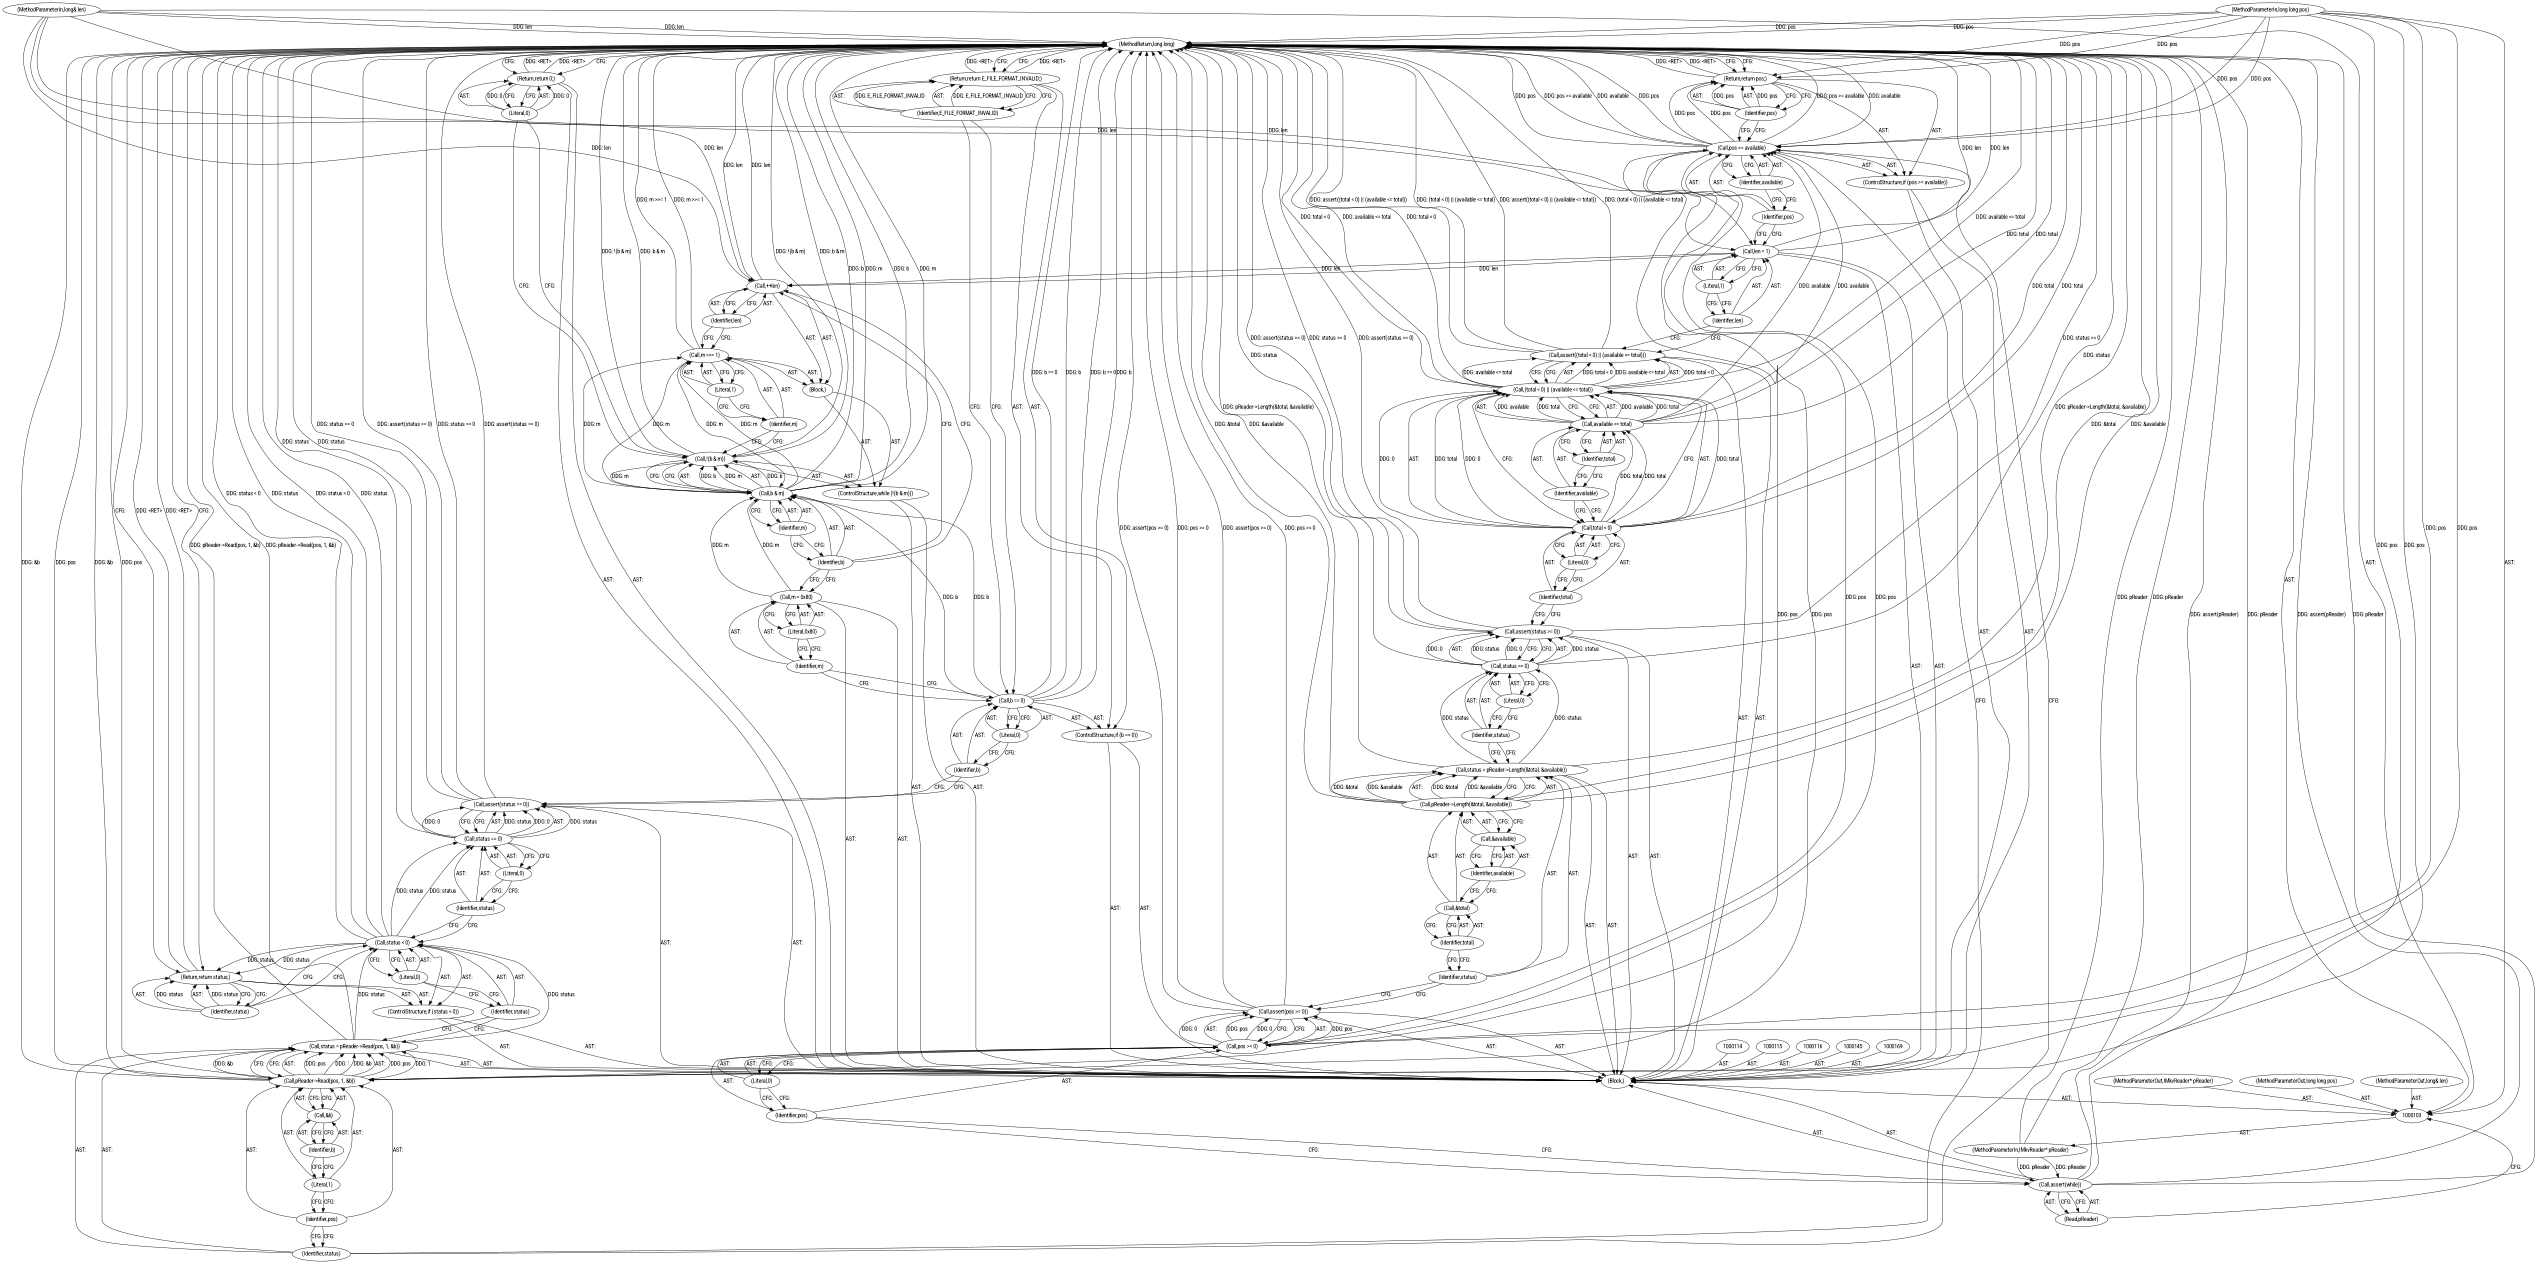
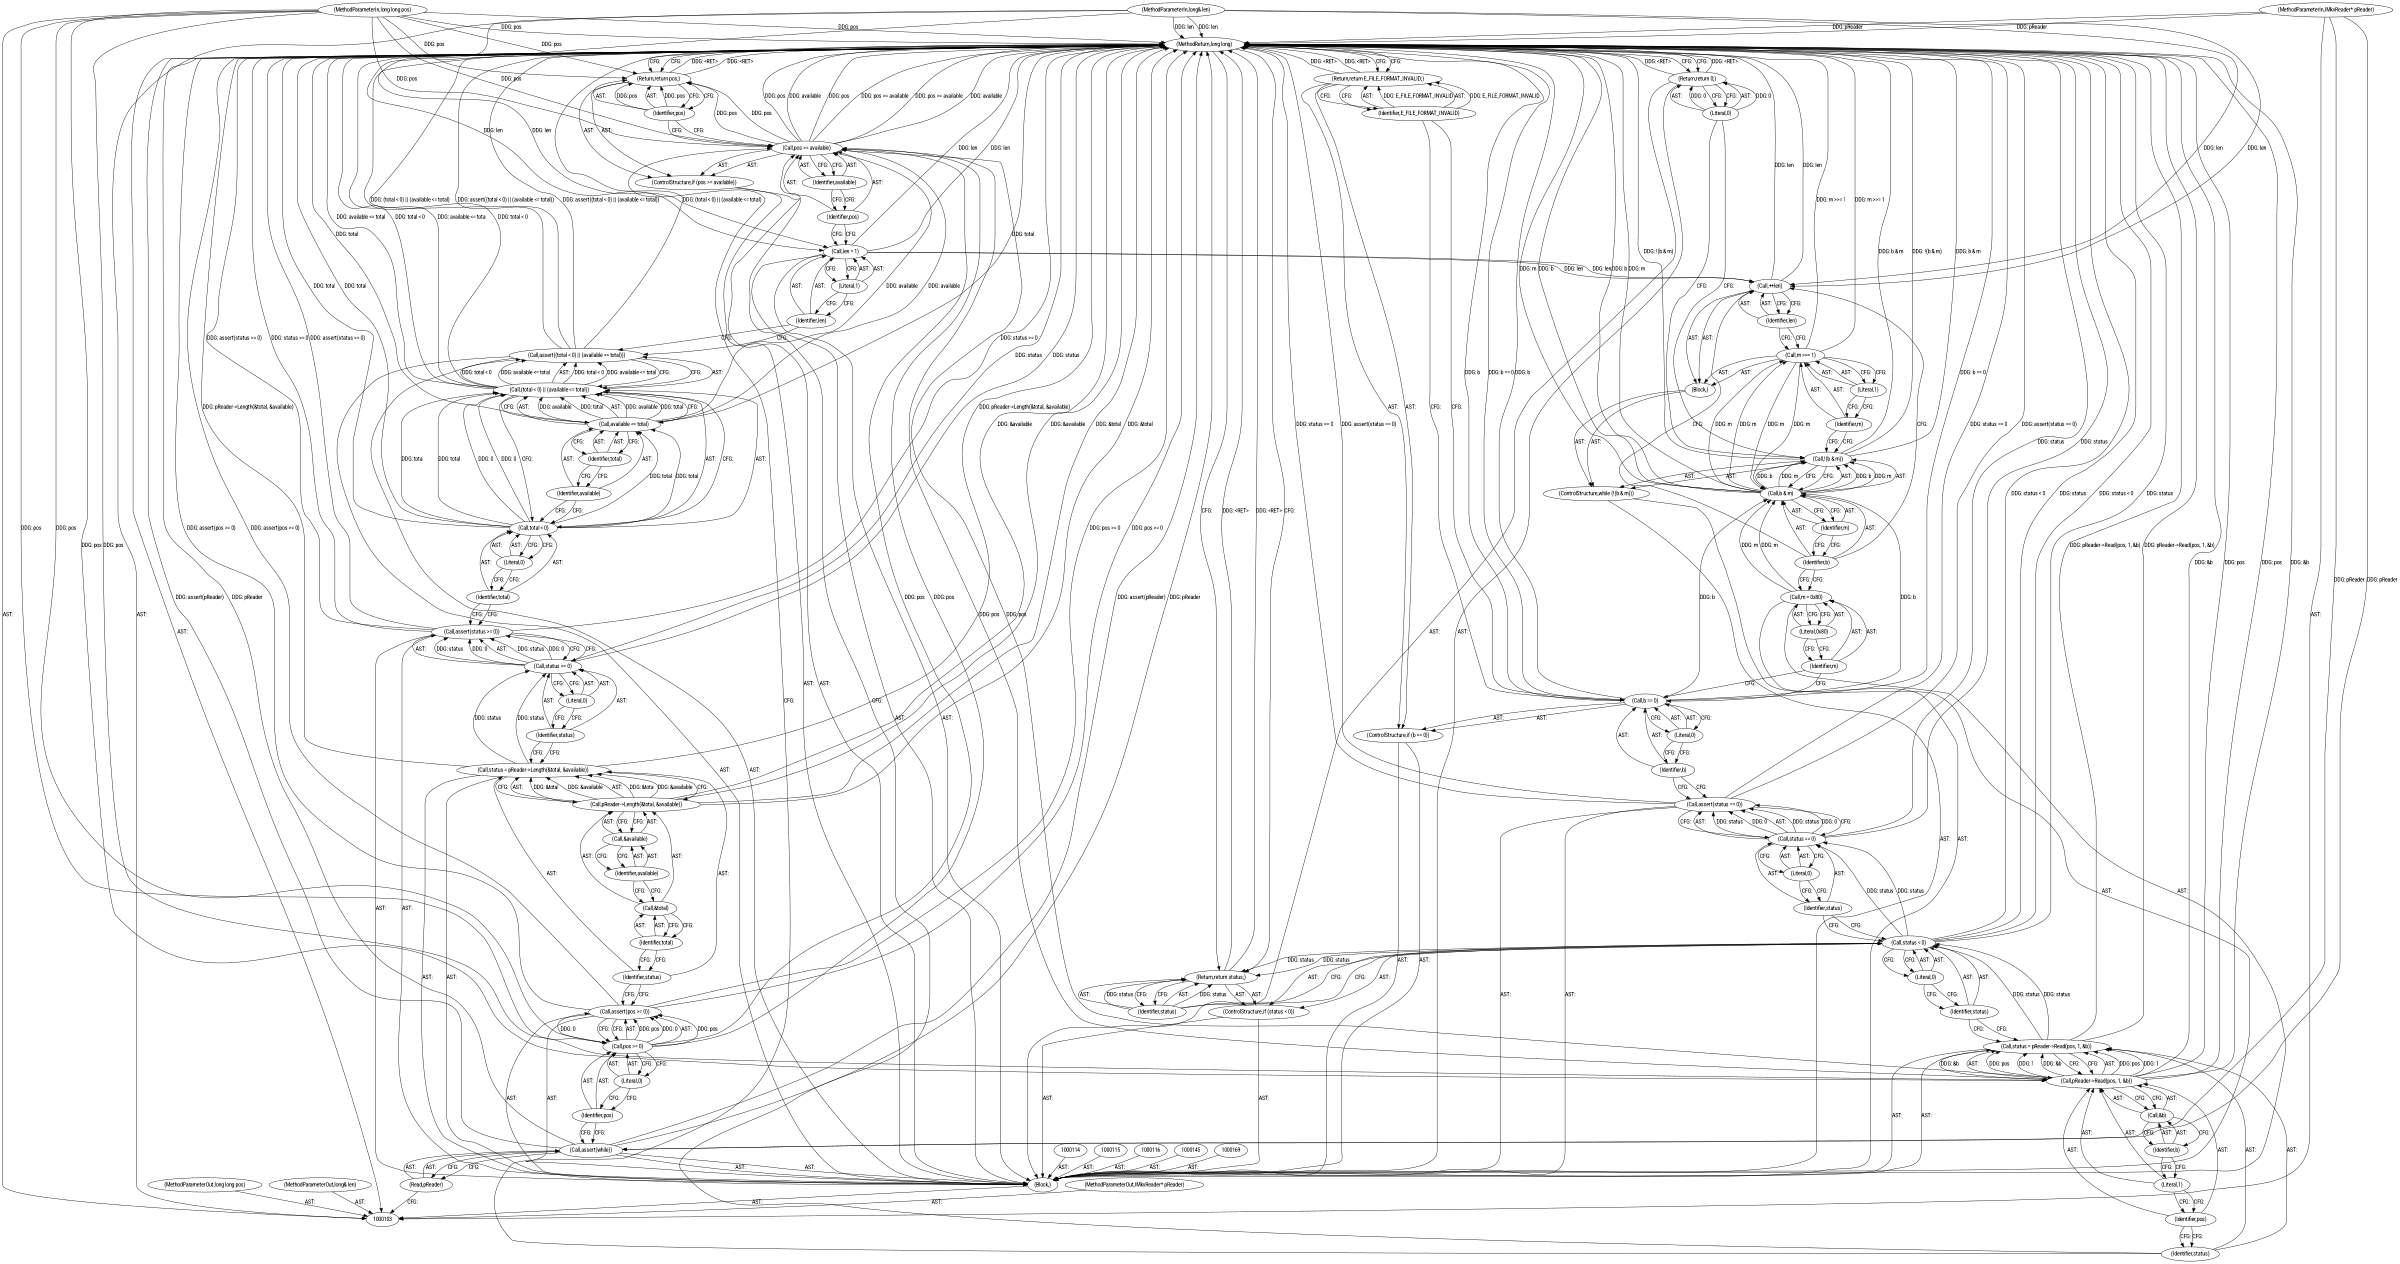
edge "1000103" -> "(MethodParameterIn,IMkvReader* pReader)": reversed
